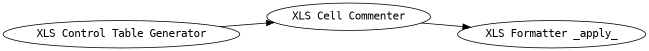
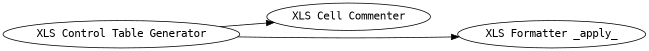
edge "XLS Cell Commenter" -> "XLS Formatter _apply_": now "XLS Control Table Generator" -> "XLS Formatter _apply_"
